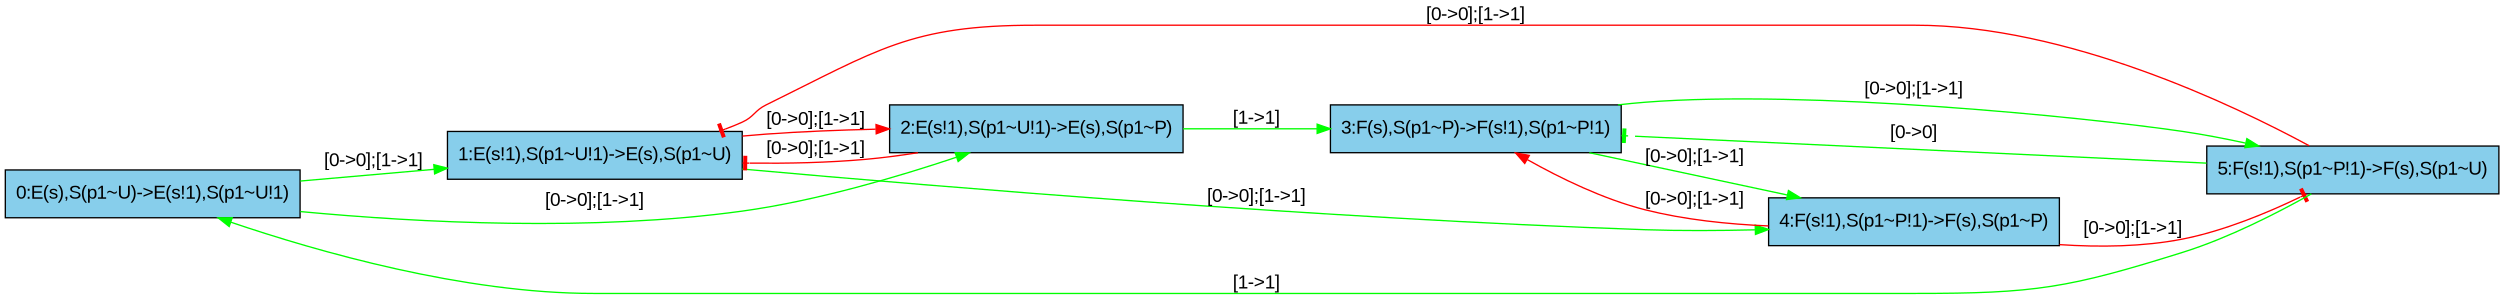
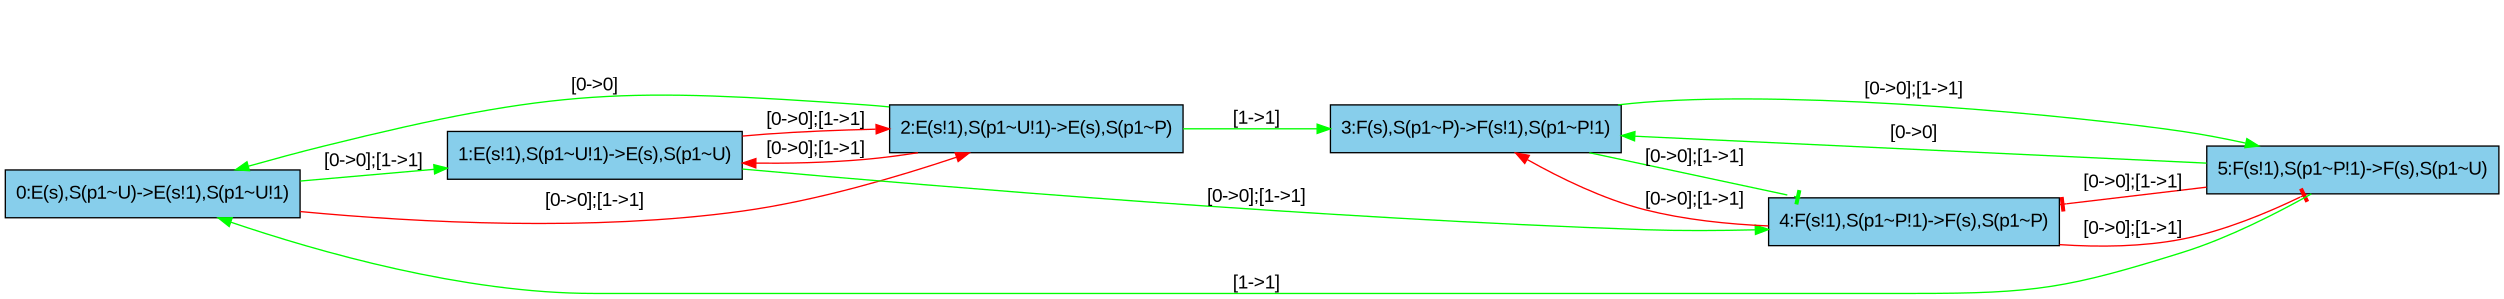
edge "5:F(s!1),S(p1~P!1)->F(s),S(p1~U)" -> "1:E(s!1),S(p1~U!1)->E(s),S(p1~U)": now "5:F(s!1),S(p1~P!1)->F(s),S(p1~U)" -> "4:F(s!1),S(p1~P!1)->F(s),S(p1~P)"
edge "2:E(s!1),S(p1~U!1)->E(s),S(p1~P)" -> "0:E(s),S(p1~U)->E(s!1),S(p1~U!1)": added, label "[0->0]"
edge "5:F(s!1),S(p1~P!1)->F(s),S(p1~U)" -> "3:F(s),S(p1~P)->F(s!1),S(p1~P!1)": arrowhead tee -> normal
edge "2:E(s!1),S(p1~U!1)->E(s),S(p1~P)" -> "1:E(s!1),S(p1~U!1)->E(s),S(p1~U)": arrowhead tee -> normal
edge "3:F(s),S(p1~P)->F(s!1),S(p1~P!1)" -> "4:F(s!1),S(p1~P!1)->F(s),S(p1~P)": arrowhead normal -> tee
edge "0:E(s),S(p1~U)->E(s!1),S(p1~U!1)" -> "2:E(s!1),S(p1~U!1)->E(s),S(p1~P)": color green -> red
